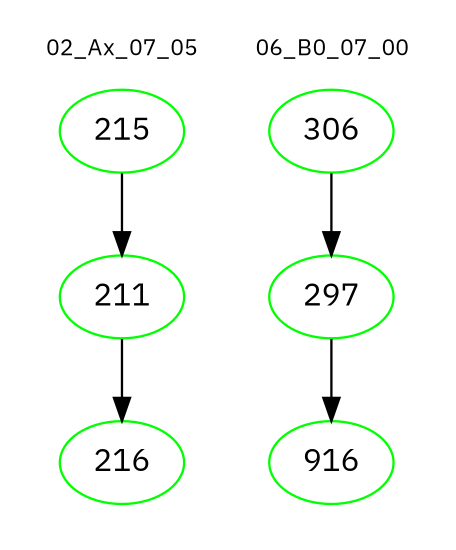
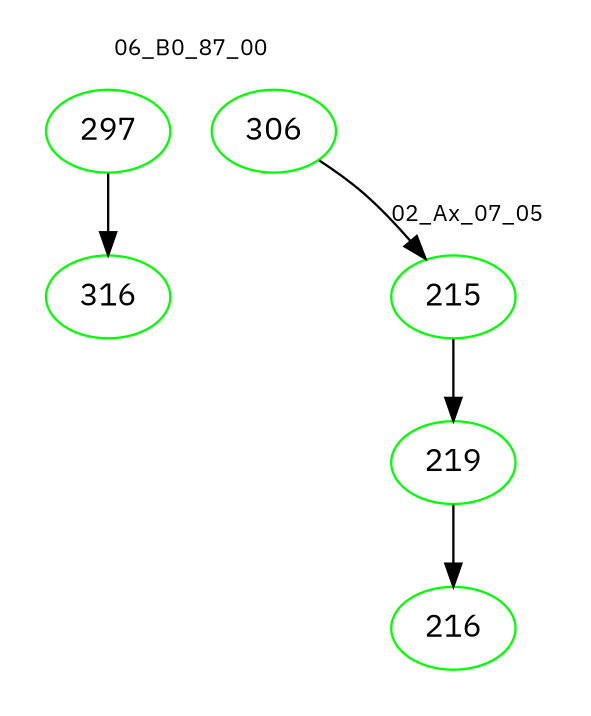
cluster "06_B0_07_00": label "06_B0_07_00" -> "06_B0_87_00"
edge "306" -> "297": now "306" -> "215"
node "211": label "211" -> "219"
node "916": label "916" -> "316"
